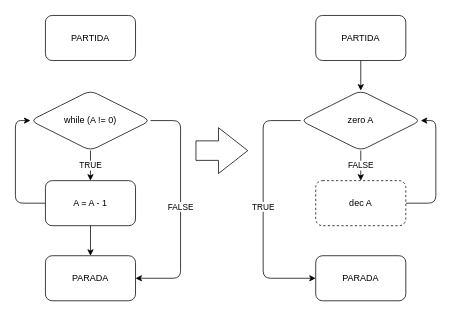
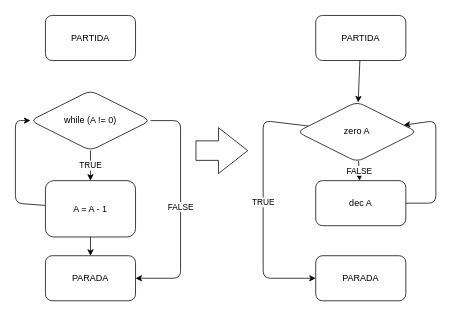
node "zero A": moved (360, 120) -> (357, 132)
node "A = A - 1": size 90x45 -> 90x56
node "dec A": style dashed -> solid
